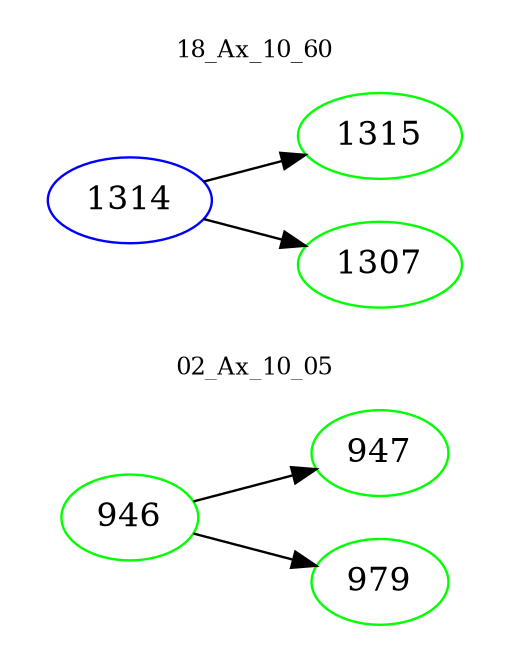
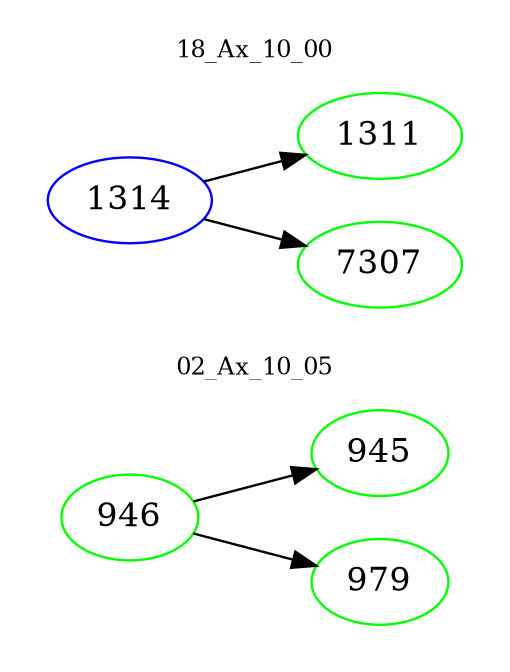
cluster "18_Ax_10_60": label "18_Ax_10_60" -> "18_Ax_10_00"
node "1315": label "1315" -> "1311"
node "1307": label "1307" -> "7307"
node "947": label "947" -> "945"
